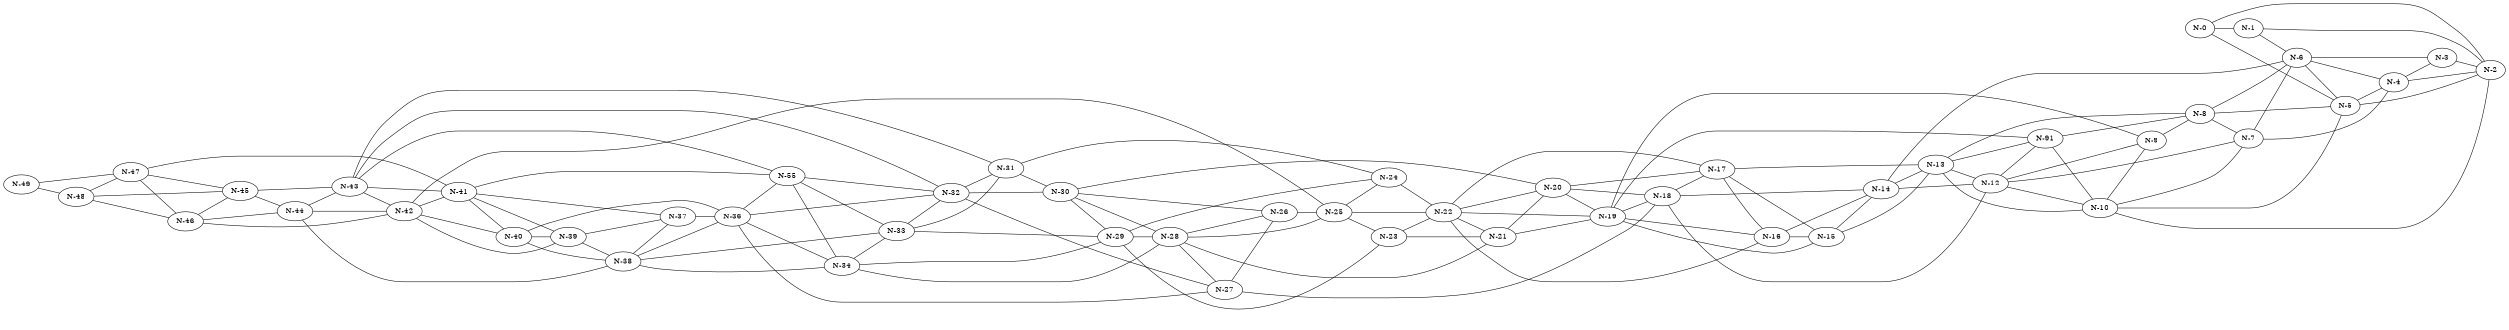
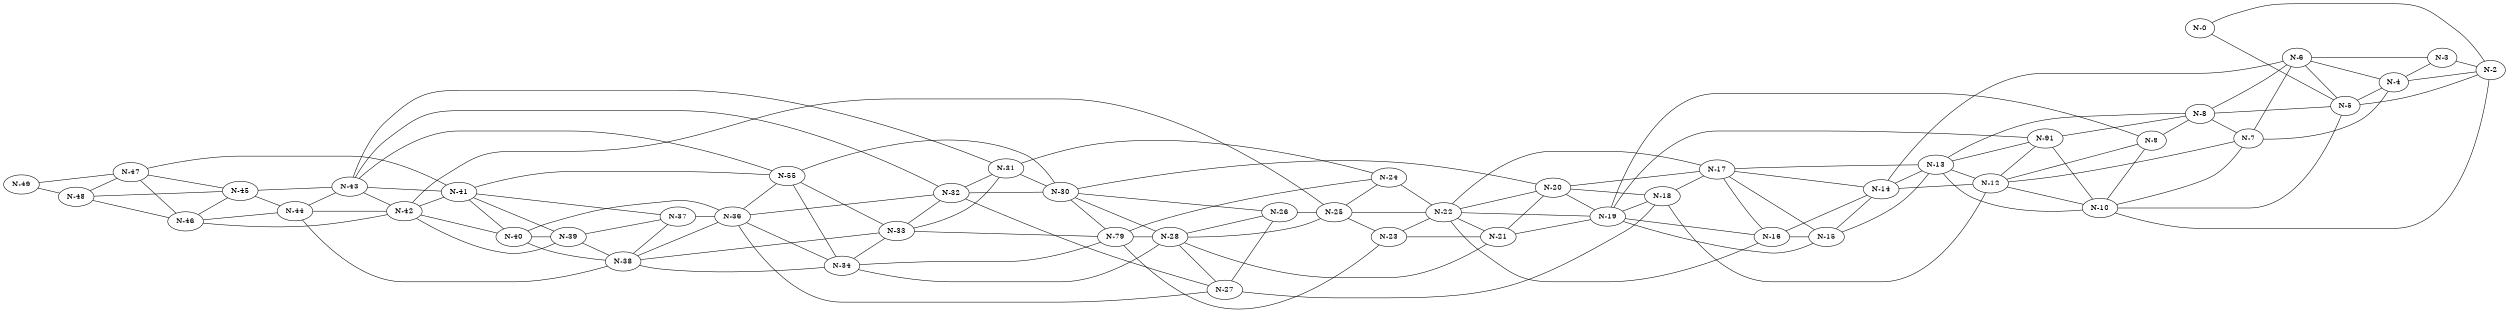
node "N-1": removed
edge "N-55" -- "N-32": now "N-55" -- "N-30"
edge "N-14" -- "N-18": now "N-14" -- "N-17"
node "N-29": label "N-29" -> "N-79"
